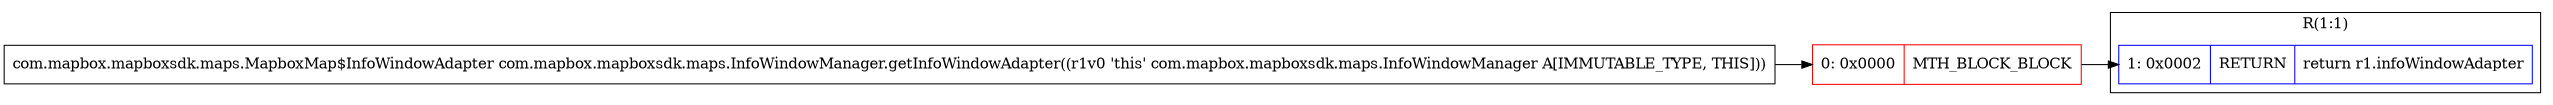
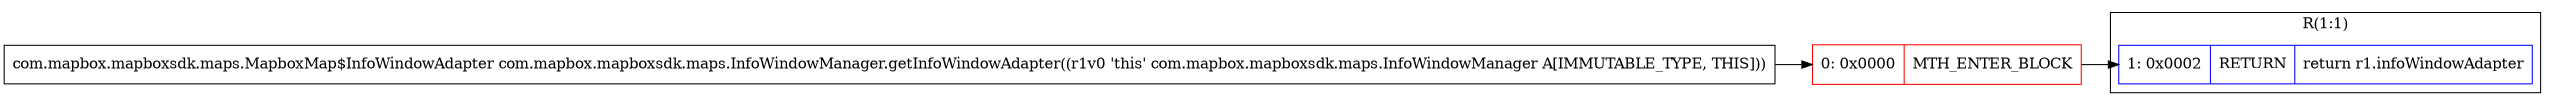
node "0: 0x0000": text "MTH_BLOCK_BLOCK" -> "MTH_ENTER_BLOCK"
